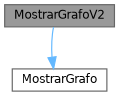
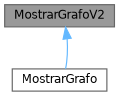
edge "MostrarGrafoV2" -> "MostrarGrafo": reversed
